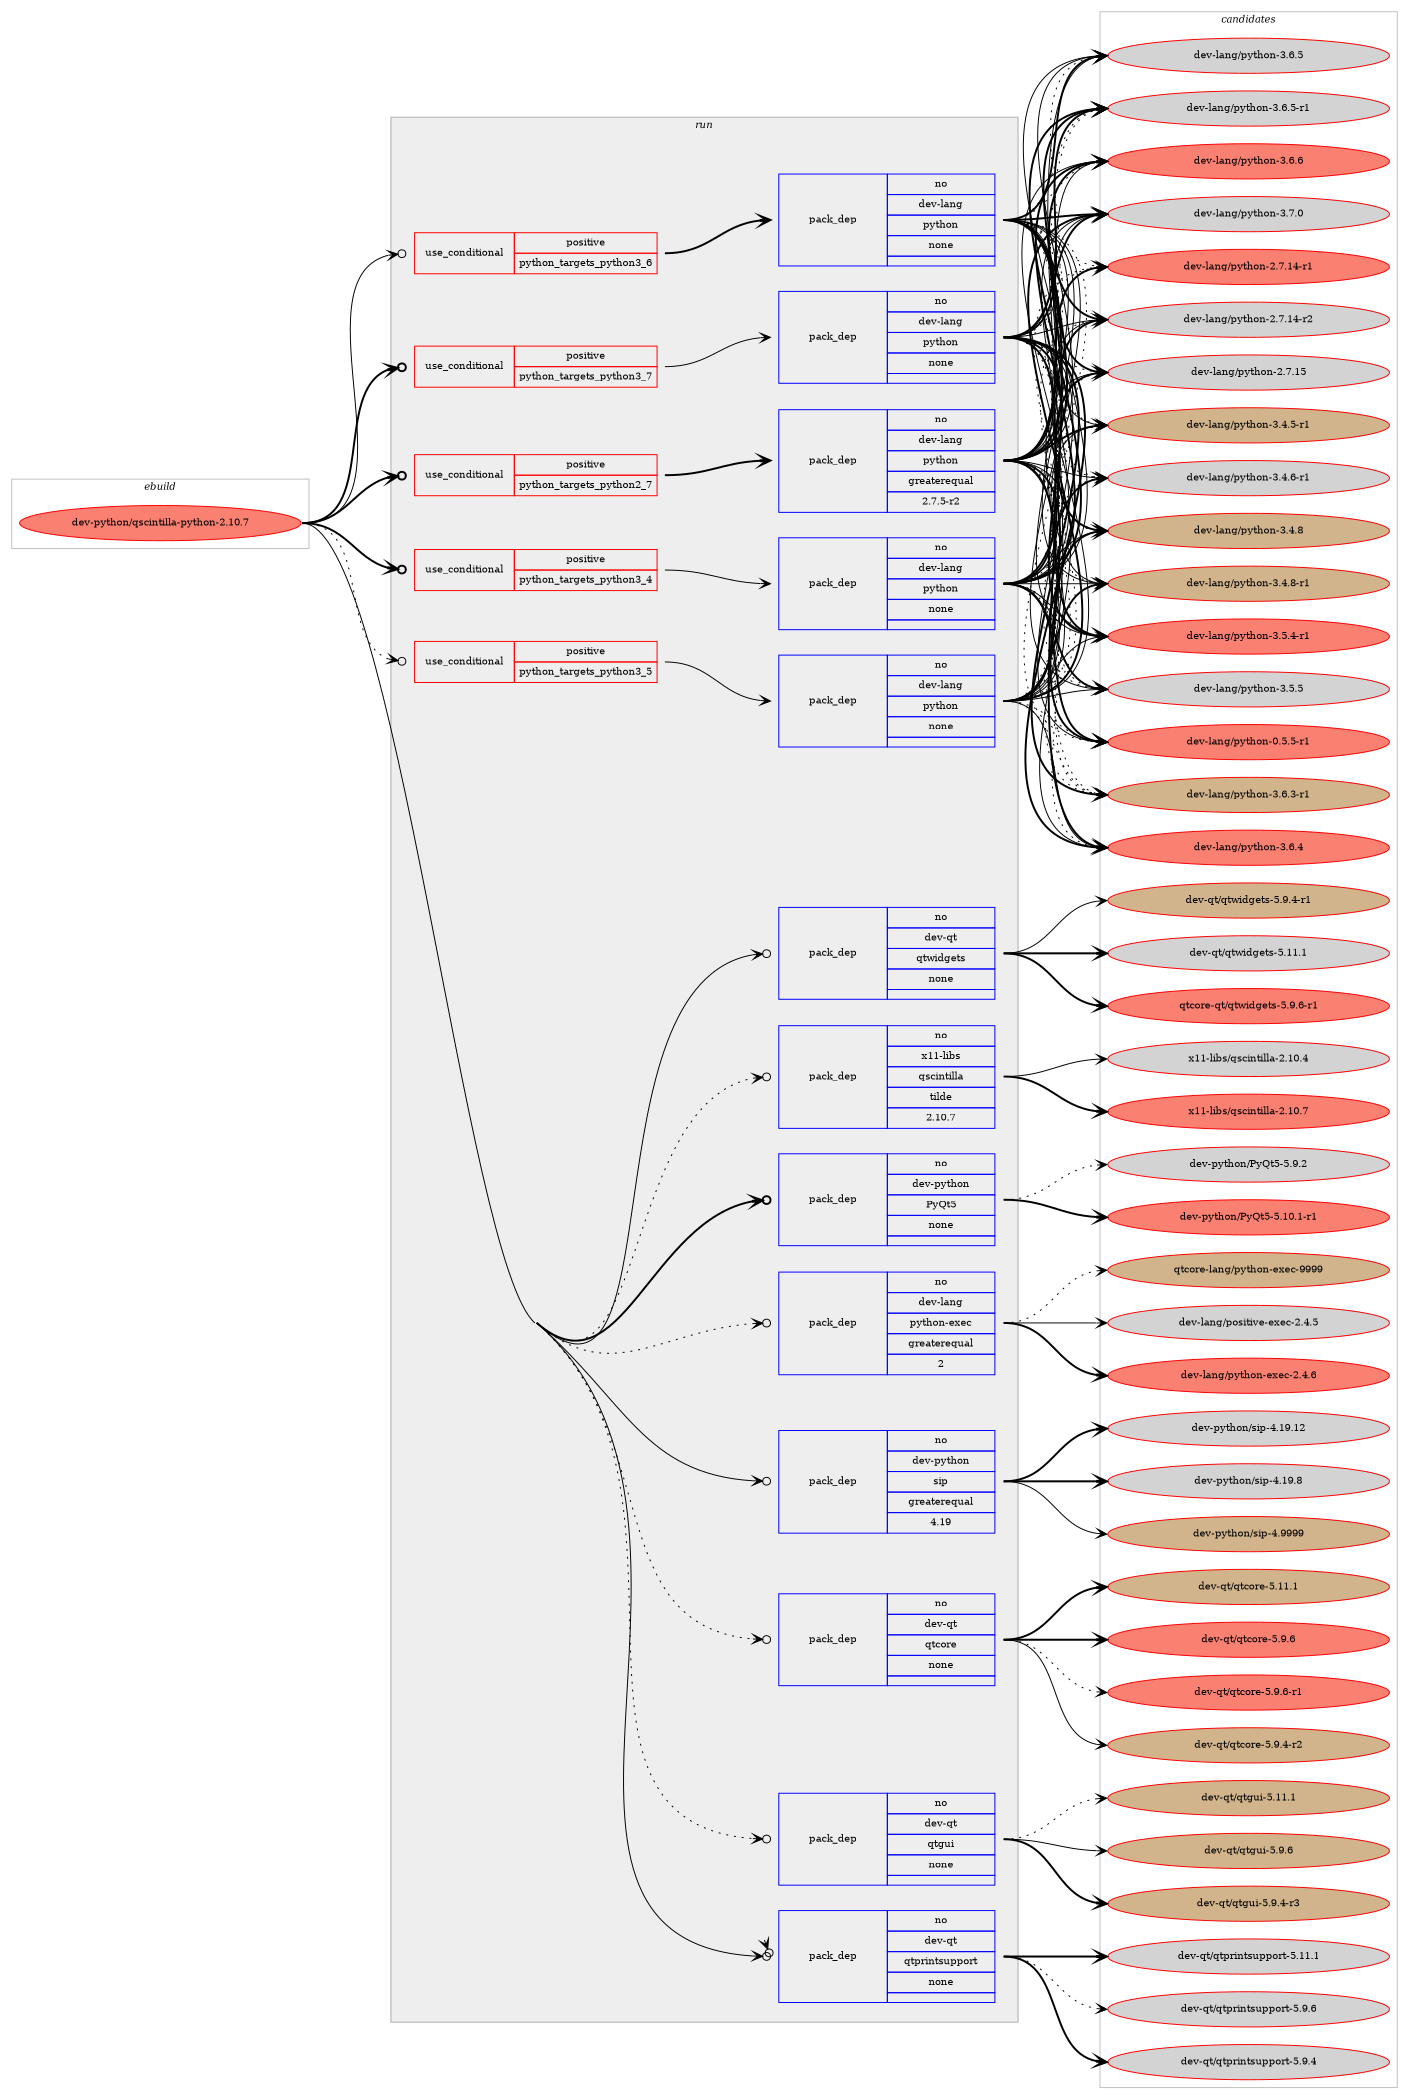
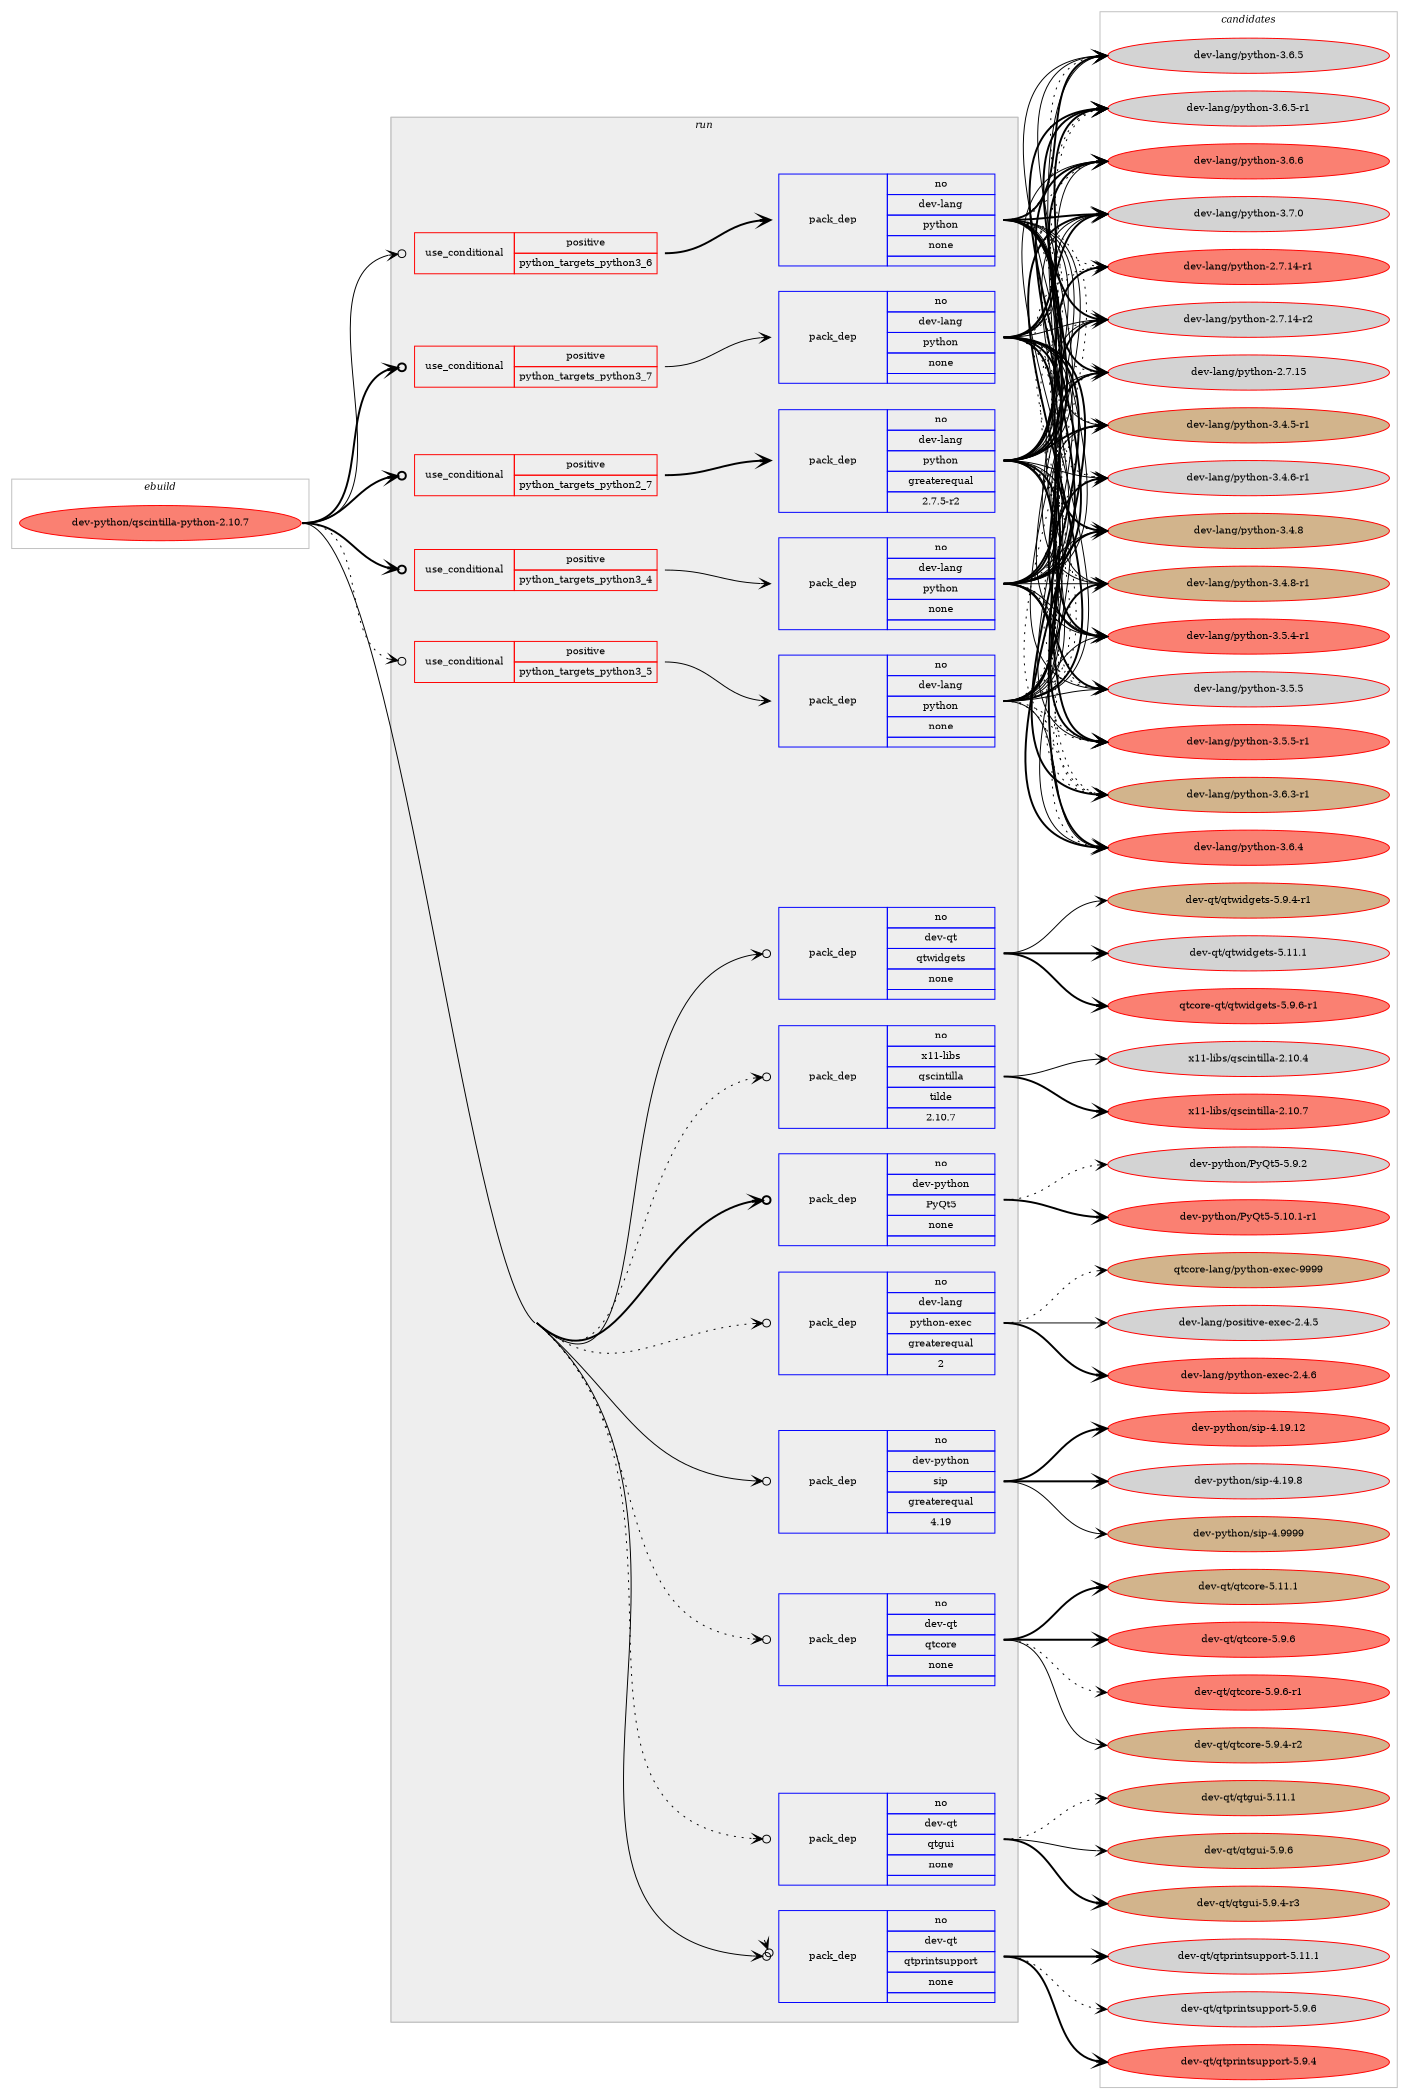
node "dev-lang/python-0.5.5-r1": label "dev-lang/python-0.5.5-r1" -> "dev-lang/python-3.5.5-r1"
node "dev-python/sip-4.19.12": fillcolor lightgrey -> salmon
node "dev-qt/qtprintsupport-5.9.4": fillcolor lightgrey -> salmon
